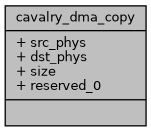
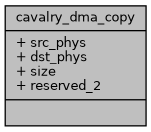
node "cavalry_dma_copy": text "+ reserved_0" -> "+ reserved_2"
